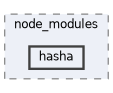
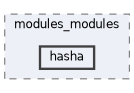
cluster "node_modules": label "node_modules" -> "modules_modules"
